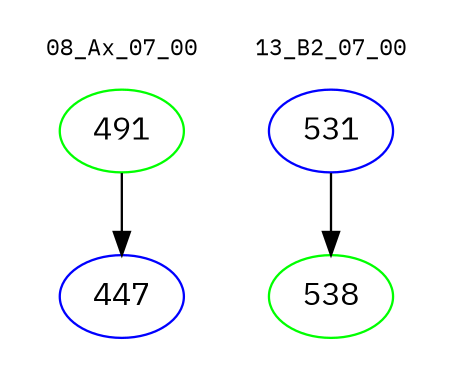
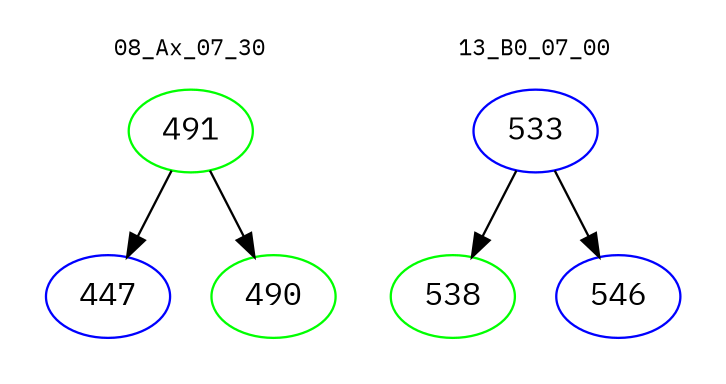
cluster "08_Ax_07_00": label "08_Ax_07_00" -> "08_Ax_07_30"
cluster "13_B2_07_00": label "13_B2_07_00" -> "13_B0_07_00"
node "531": label "531" -> "533"
node "490": added
node "546": added
